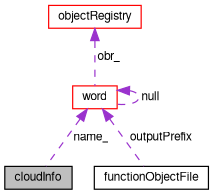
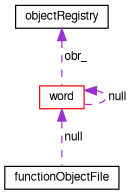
node "objectRegistry": color red -> black
edge "functionObjectFile" -> "word": label " outputPrefix" -> " null"
node "cloudInfo": removed
